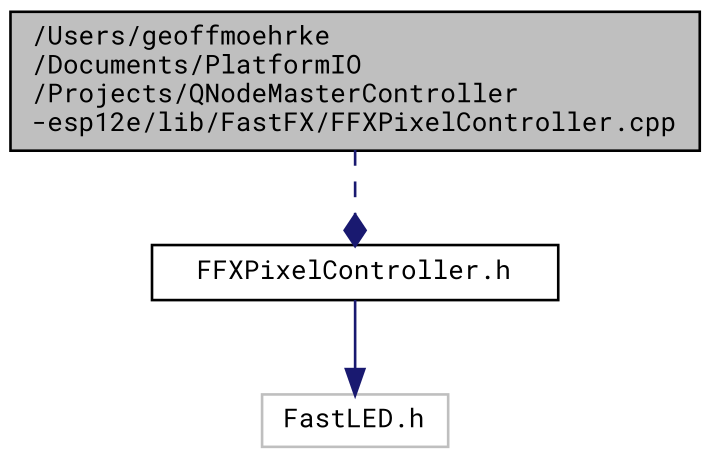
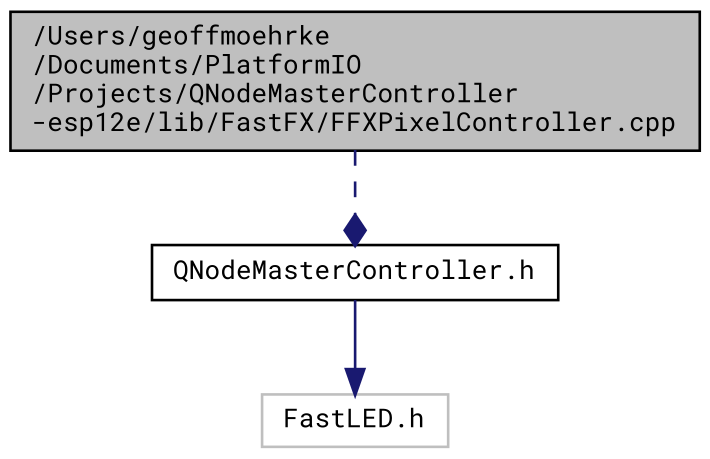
node "FFXPixelController.h": label "FFXPixelController.h" -> "QNodeMasterController.h"
